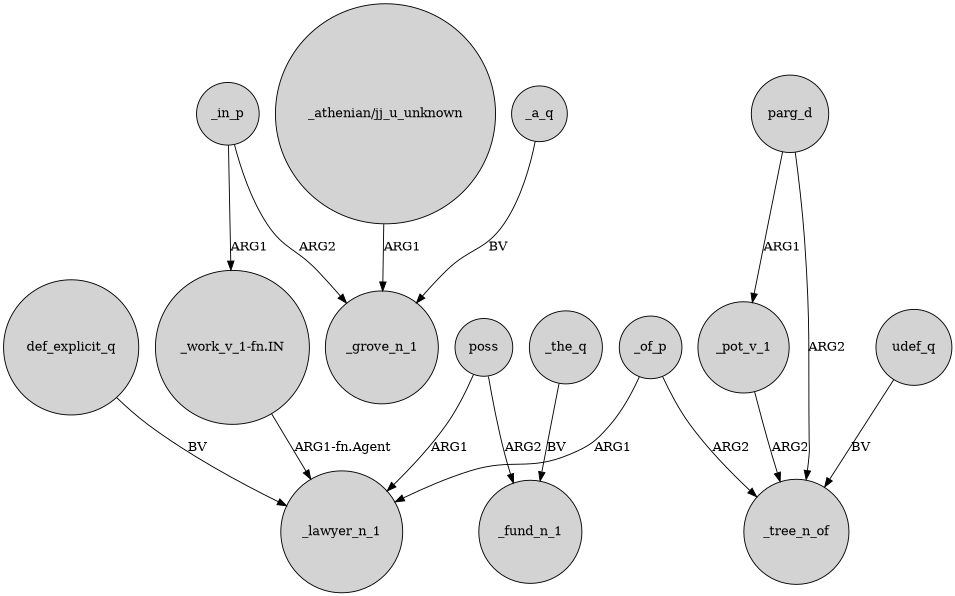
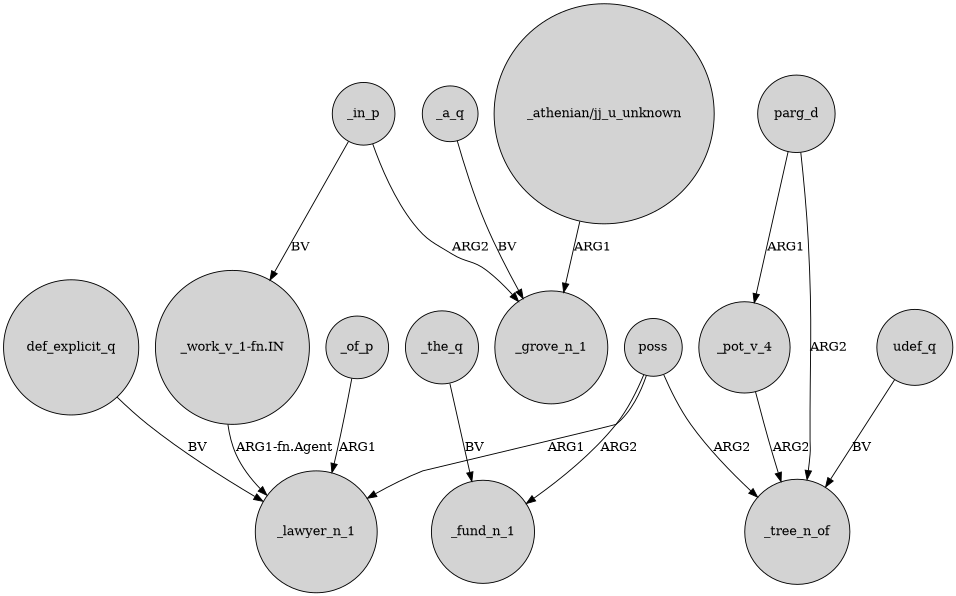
edge "_in_p" -> "_work_v_1-fn.IN": label "ARG1" -> "BV"
node "_pot_v_1": label "_pot_v_1" -> "_pot_v_4"
edge "_of_p" -> "_tree_n_of": now "poss" -> "_tree_n_of"
